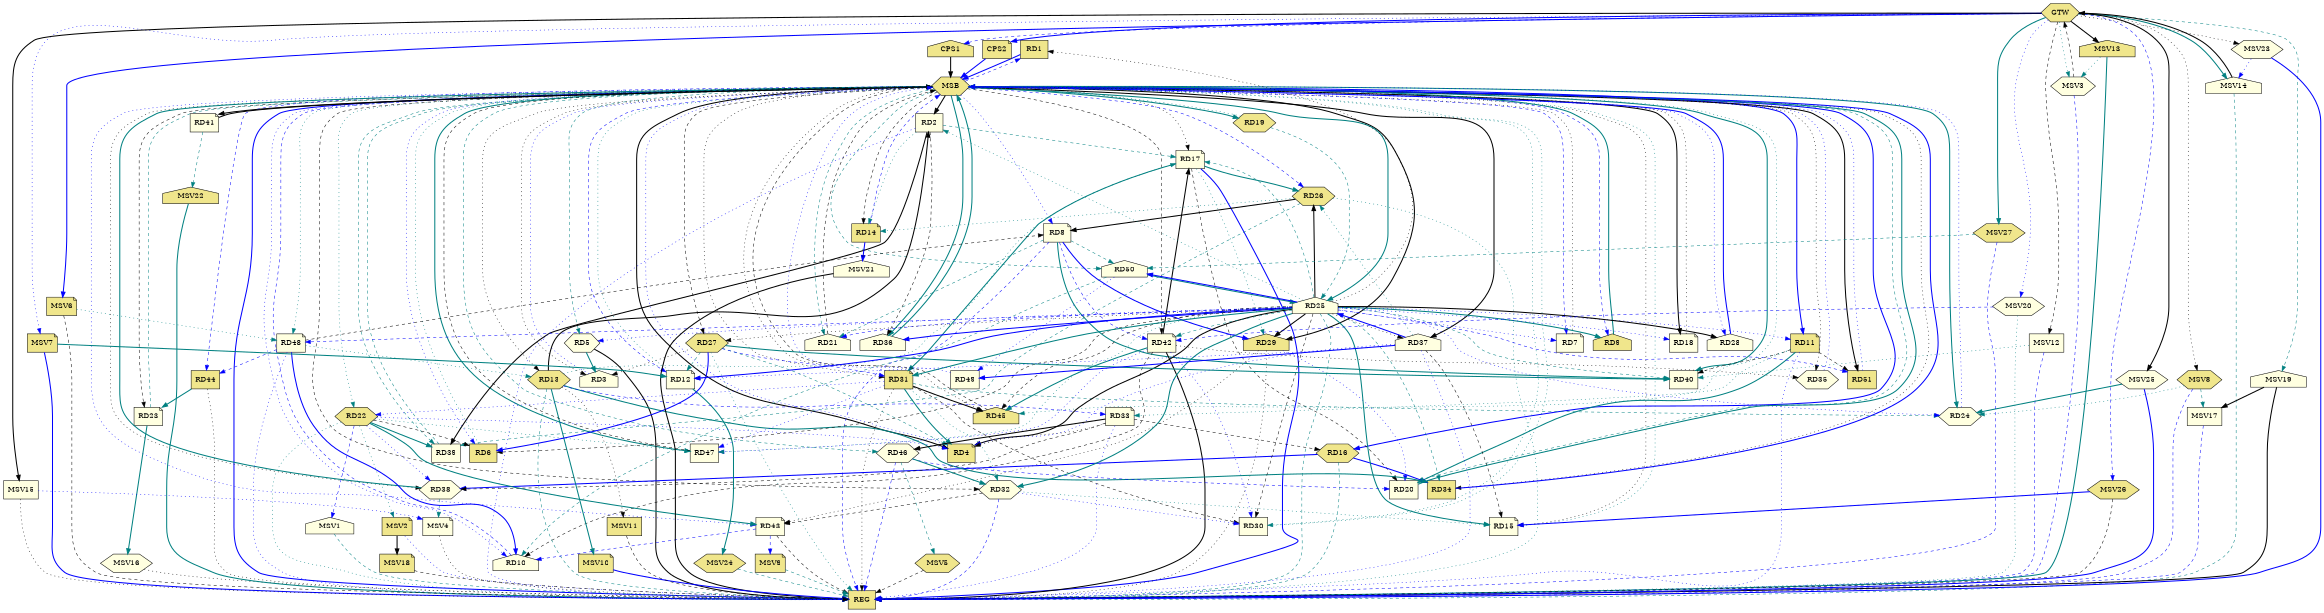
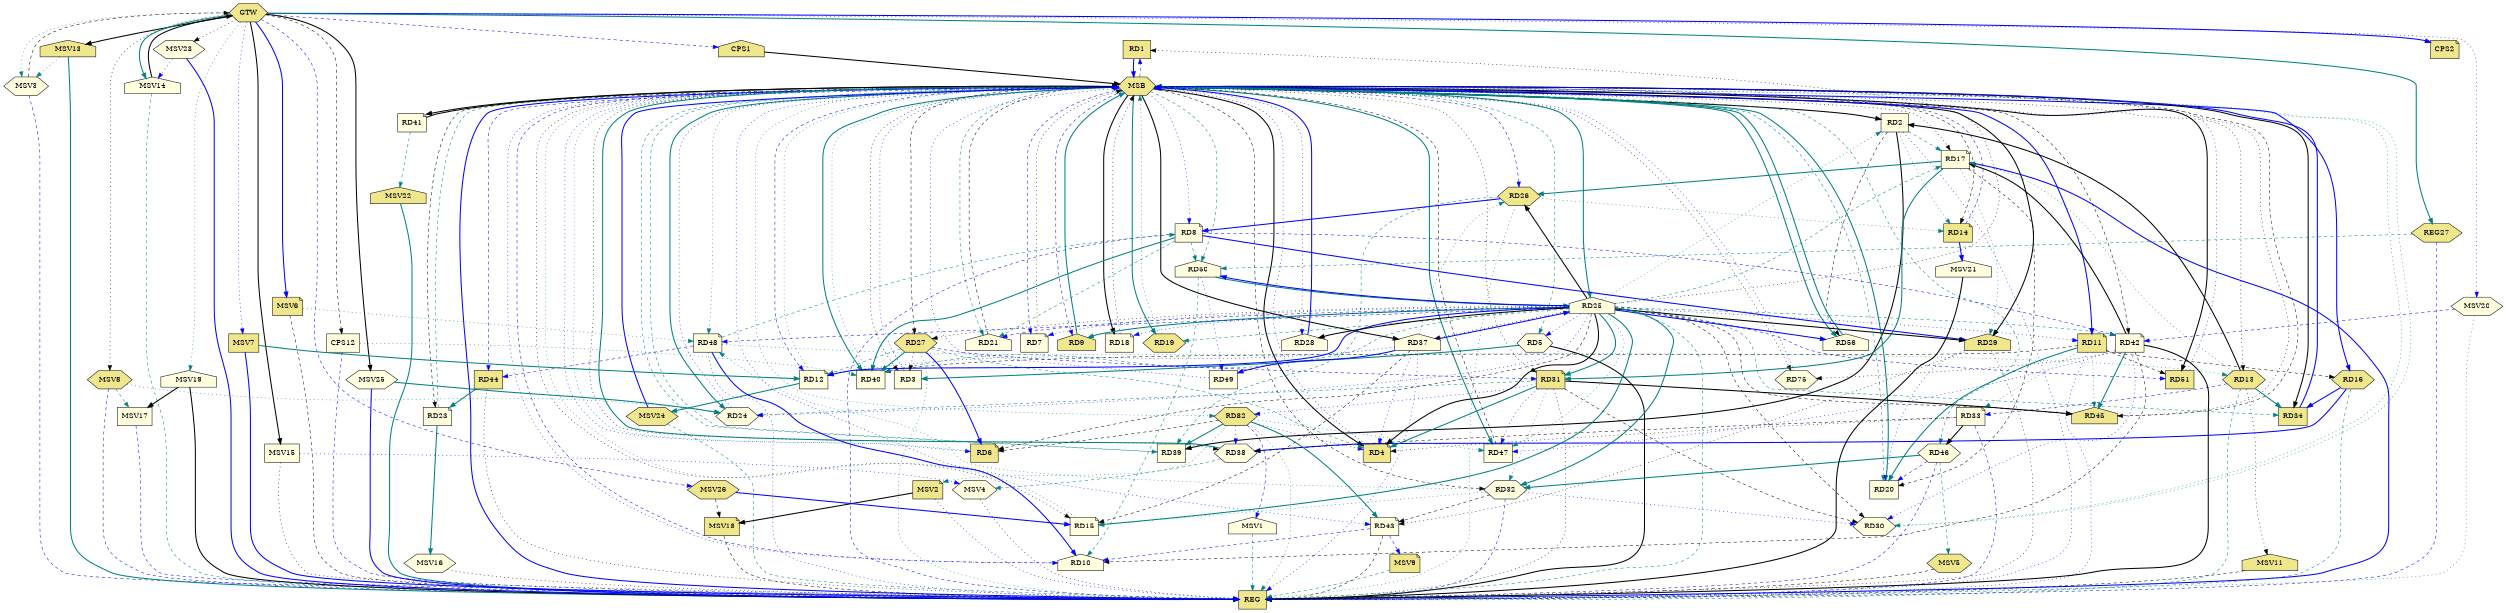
edge "CPS2" -> "MSB": now "MSV24" -> "MSB"
edge "GTW" -> "MSV19": style dashed -> dotted
edge "MSB" -> "RD34": style dotted -> bold
edge "RD19" -> "RD25": reversed
edge "RD26" -> "RD8": color black -> blue
node "MSV27": label "MSV27" -> "REG27"
edge "RD48" -> "RD8": color black -> teal
node "MSV7": shape note -> box
node "RD36": label "RD36" -> "RD56"
node "MSV12": label "MSV12" -> "CPS12"
node "RD3": shape house -> box
node "RD35": label "RD35" -> "RD75"
node "RD22": label "RD22" -> "RD82"
edge "RD33" -> "RD16": now "RD11" -> "RD16"
node "RD6": shape box -> note
edge "RD32" -> "RD48": added
node "MSV4": shape note -> hexagon
node "MSV11": shape box -> house
node "RD30": shape box -> hexagon
node "MSV10": removed
edge "RD33" -> "REG": style dotted -> dashed
edge "MSV26" -> "REG": now "MSV26" -> "MSV18"
